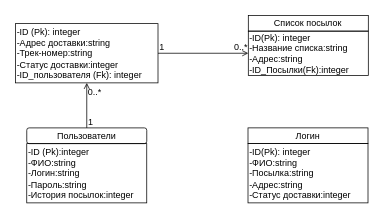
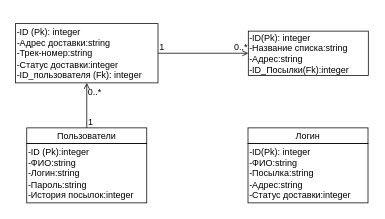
node "Список посылок": removed
node "Пользователи": shape rounded rectangle -> rectangle
